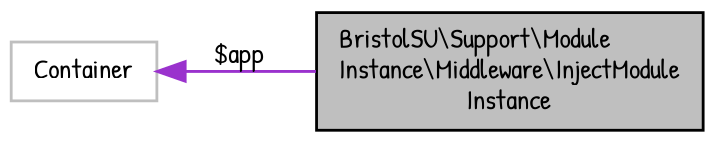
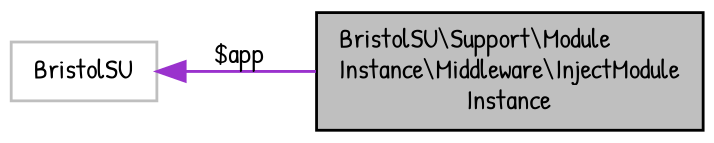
node "Container": label "Container" -> "BristolSU"
